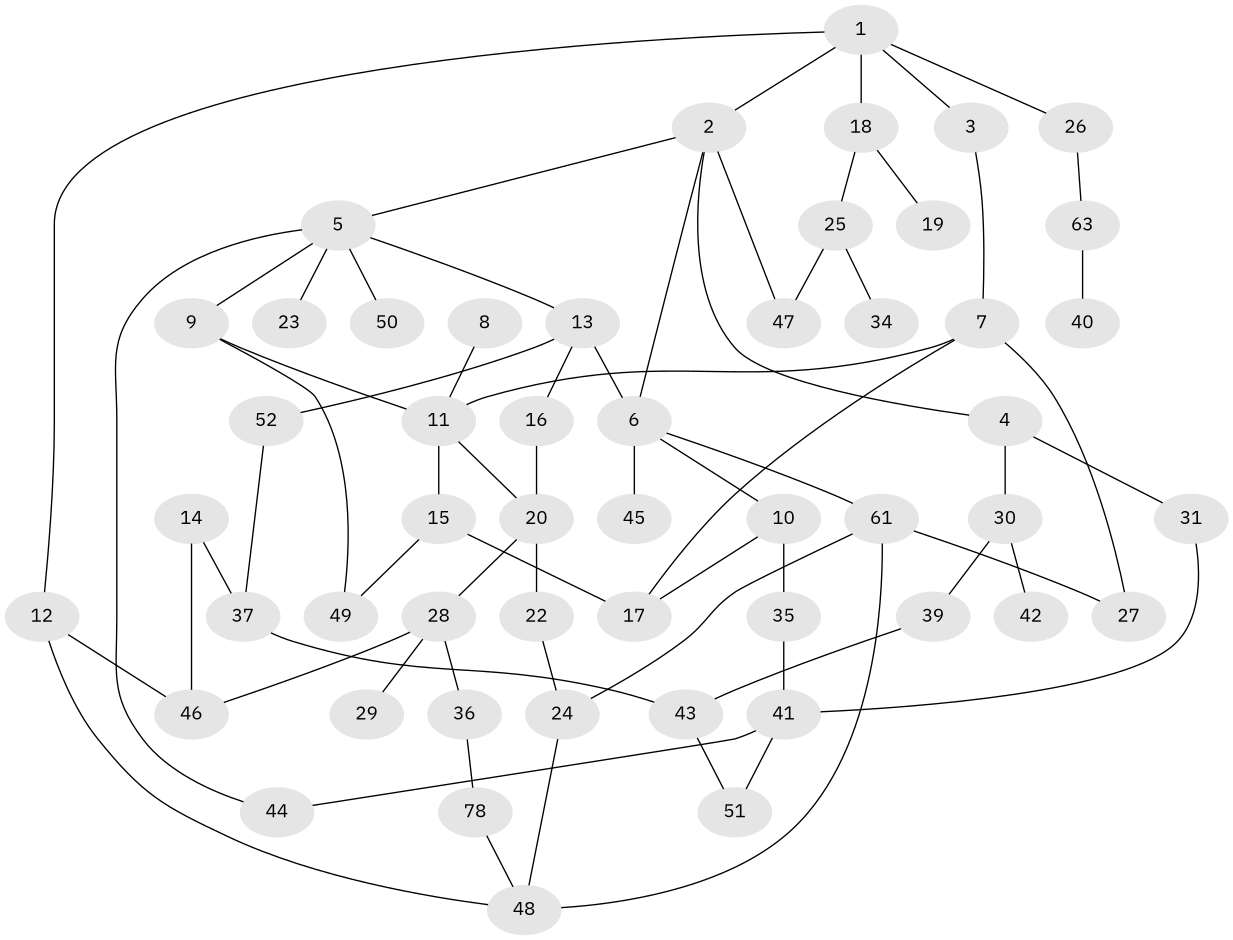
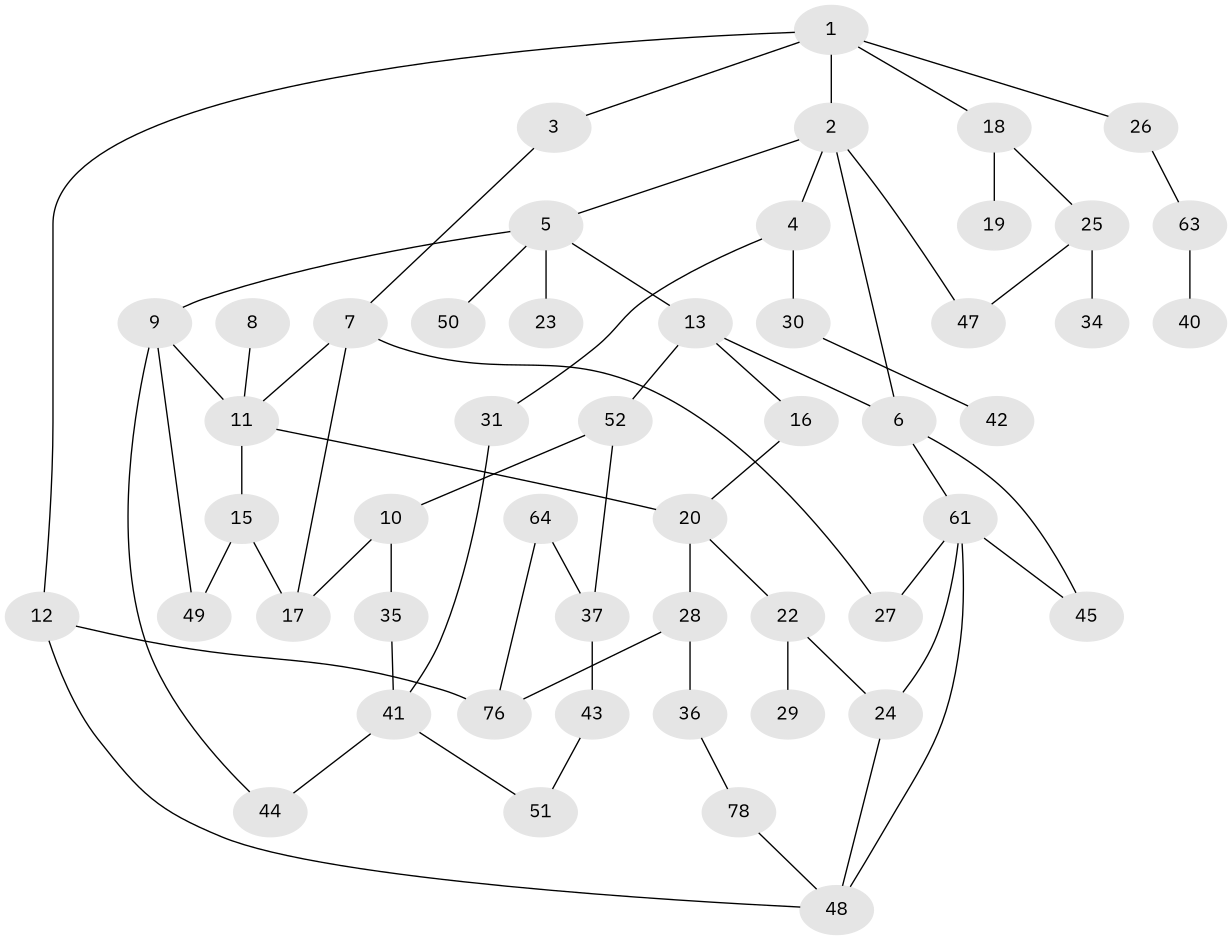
edge "6" -- "10": now "52" -- "10"
edge "5" -- "44": now "9" -- "44"
node "14": label "14" -> "64"
edge "61" -- "45": added
node "39": removed
edge "28" -- "29": now "22" -- "29"
node "46": label "46" -> "76"
